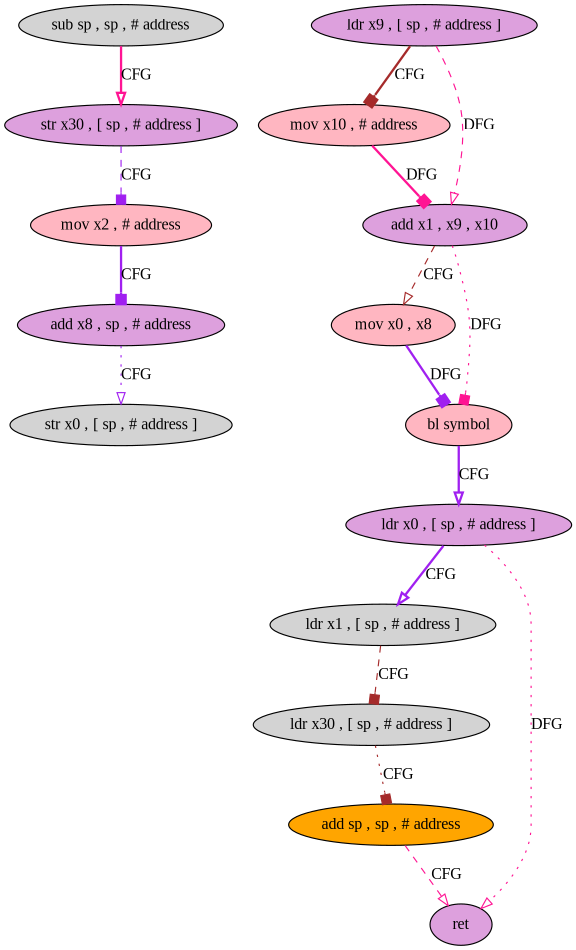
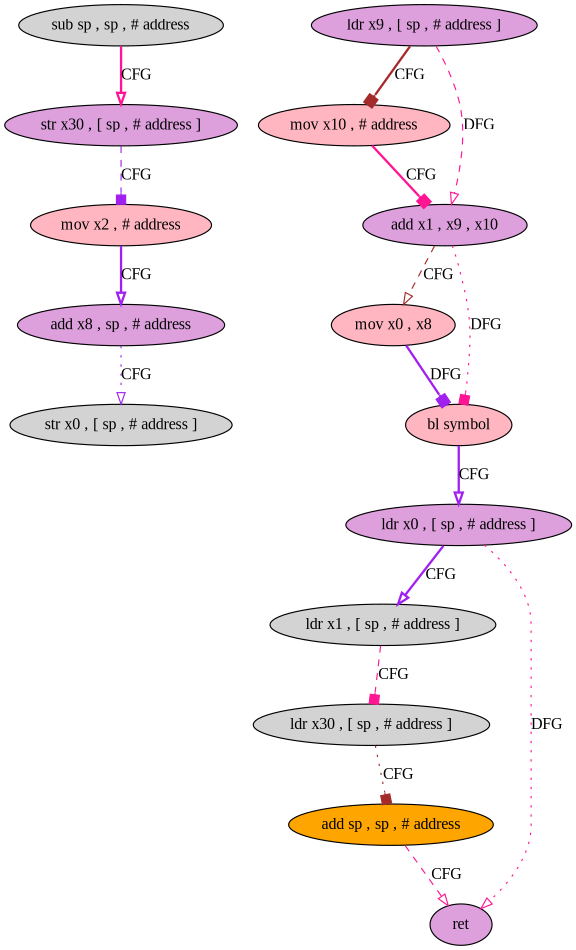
edge "mov x10 , # address" -> "add x1 , x9 , x10": label "DFG" -> "CFG"
edge "mov x2 , # address" -> "add x8 , sp , # address": arrowhead box -> onormal
edge "ldr x1 , [ sp , # address ]" -> "ldr x30 , [ sp , # address ]": color brown -> deeppink
